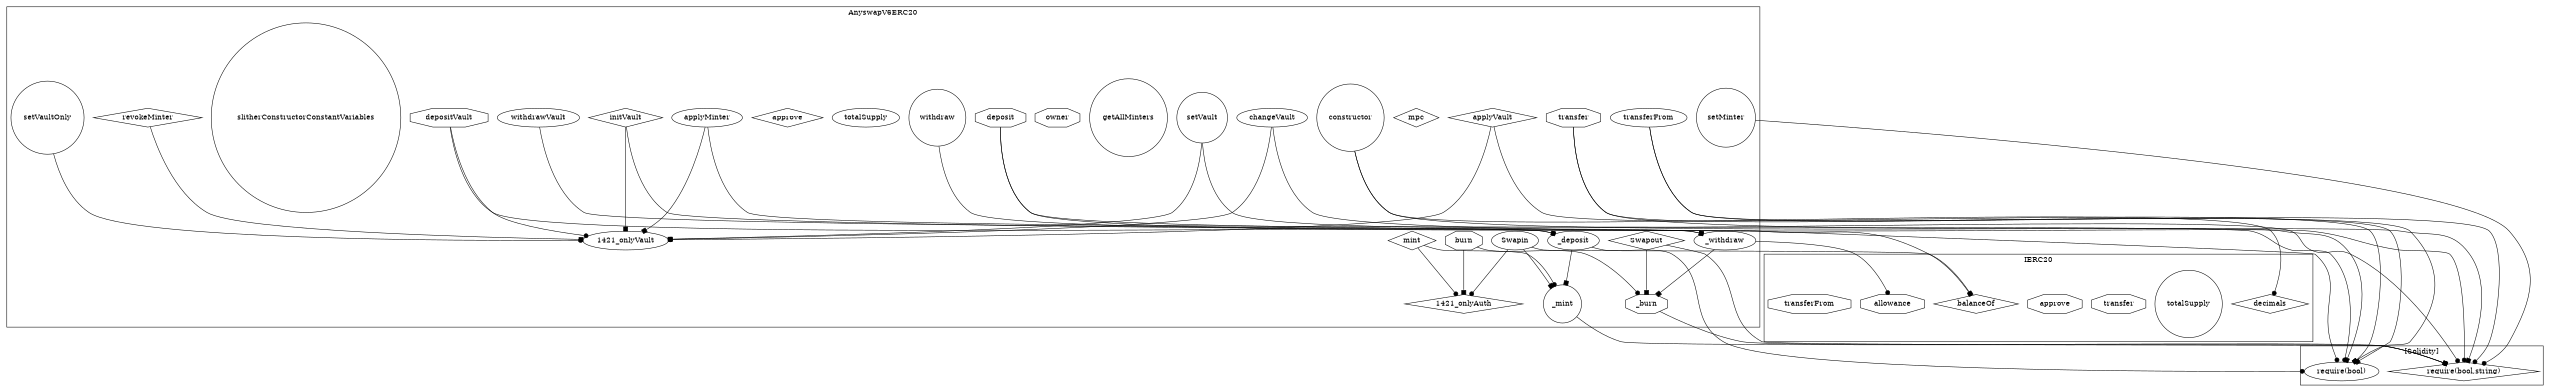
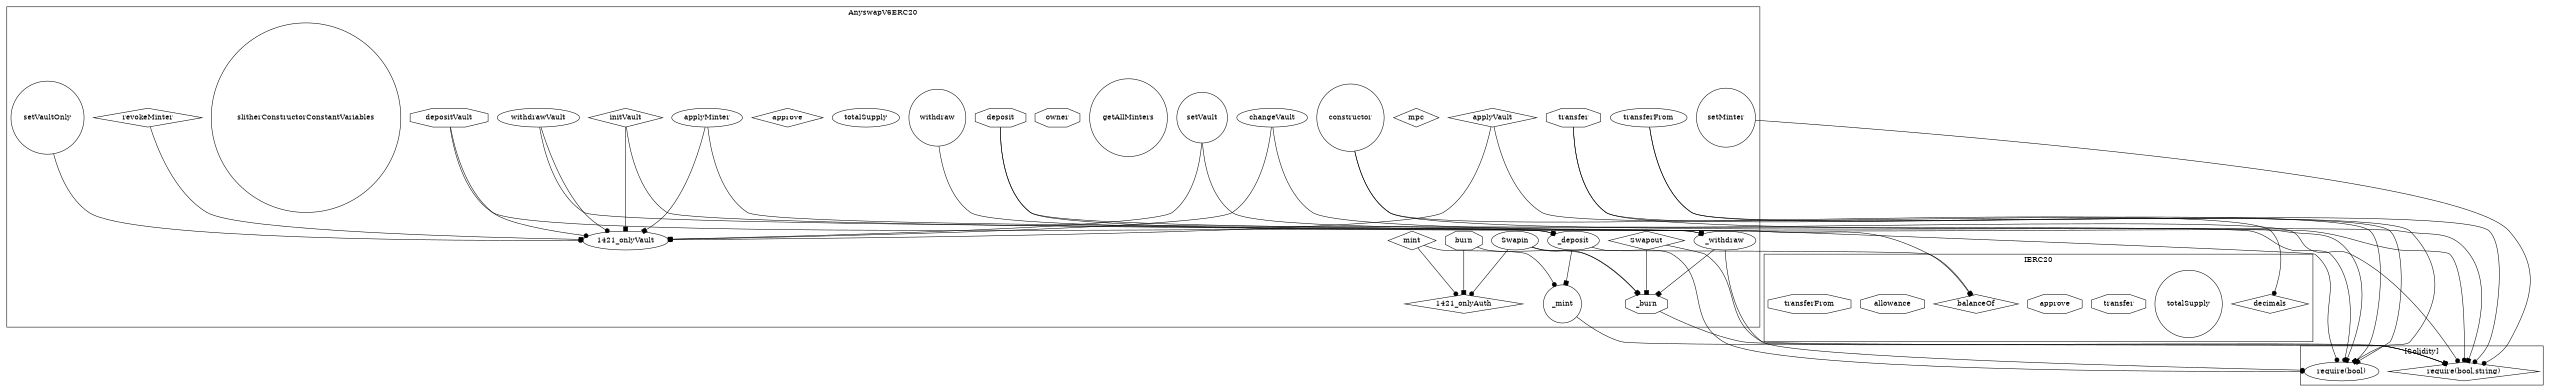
edge "withdrawVault" -> "1421_onlyVault": added
edge "_withdraw" -> "allowance": now "_withdraw" -> "require(bool)"
edge "Swapin" -> "_mint": now "Swapin" -> "_burn"
